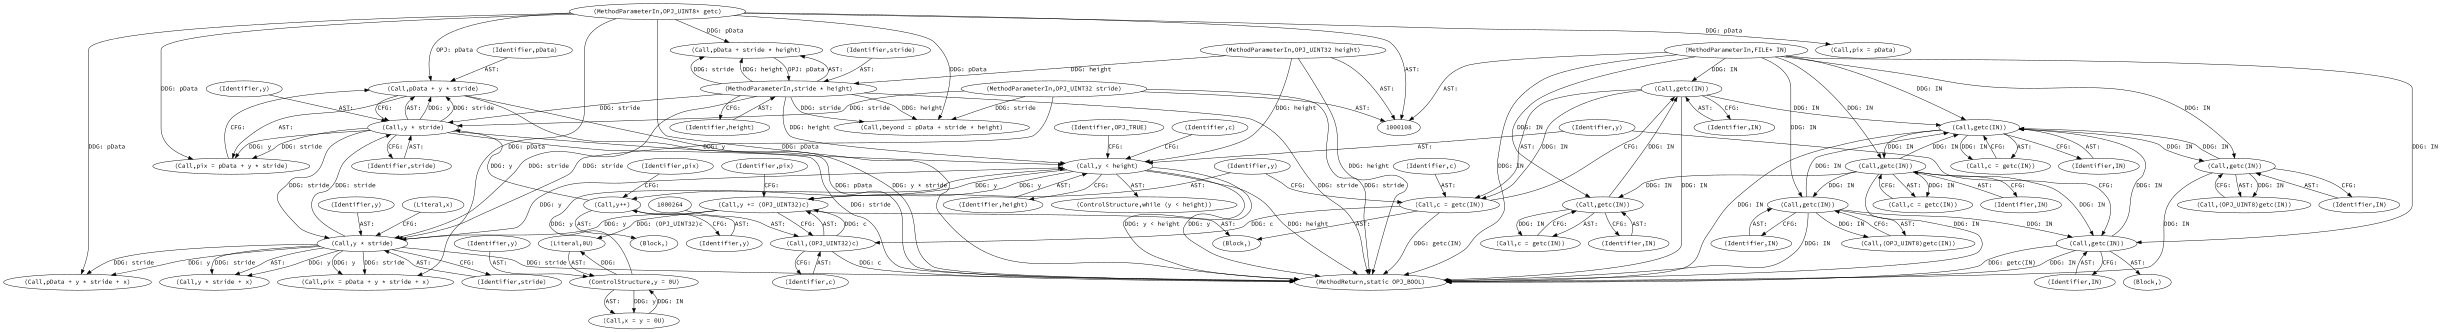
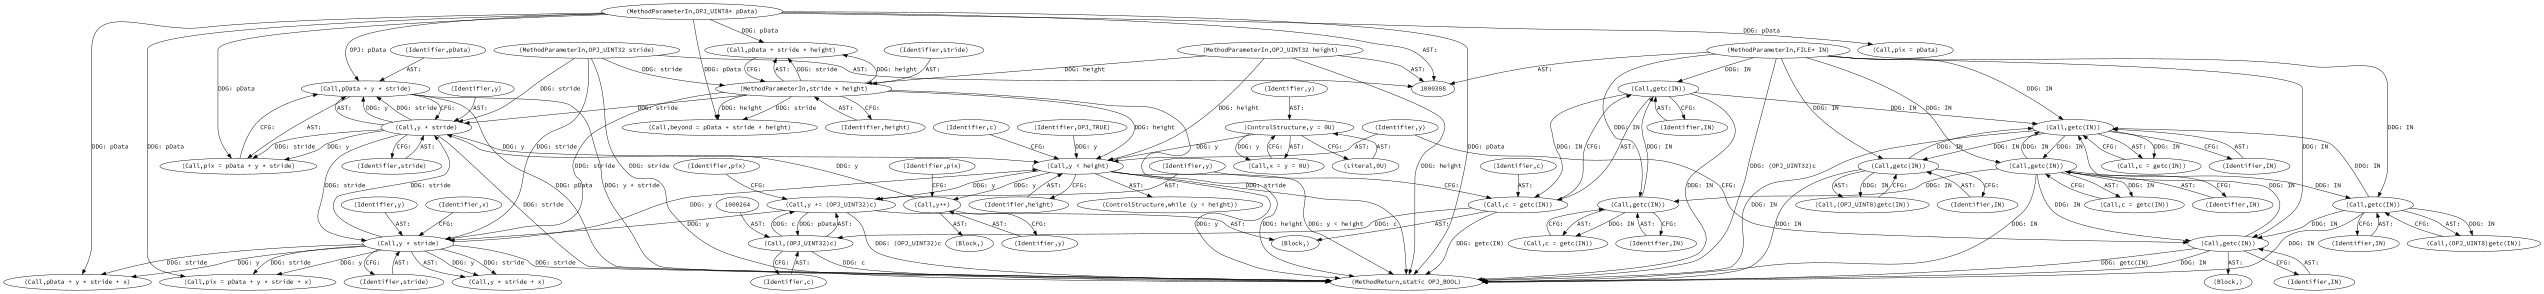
node "(MethodParameterIn,OPJ_UINT8* getc)": label "(MethodParameterIn,OPJ_UINT8* getc)" -> "(MethodParameterIn,OPJ_UINT8* pData)"
edge "(Call,pData + stride * height)" -> "(MethodParameterIn,stride * height)": label "OPJ: pData" -> "CFG: "
edge "(MethodParameterIn,OPJ_UINT32 stride)" -> "(Call,beyond = pData + stride * height)": now "(MethodParameterIn,OPJ_UINT32 stride)" -> "(MethodParameterIn,stride * height)"
node "1000108": label "1000108" -> "1000308"
edge "(Identifier,OPJ_TRUE)" -> "(Call,y < height)": label "CFG: " -> "DDG: y"
edge "(MethodParameterIn,FILE* IN)" -> "(MethodReturn,static OPJ_BOOL)": label "DDG: IN" -> "DDG: (OPJ_UINT32)c"
node "(Literal,x)": label "(Literal,x)" -> "(Identifier,x)"
edge "(Call,y += (OPJ_UINT32)c)" -> "(Literal,0U)": now "(Call,y += (OPJ_UINT32)c)" -> "(MethodReturn,static OPJ_BOOL)"
edge "(Call,y += (OPJ_UINT32)c)" -> "(Call,(OPJ_UINT32)c)": label "CFG: " -> "DDG: pData"
edge "(ControlStructure,y = 0U)" -> "(Literal,0U)": label "DDG: " -> "CFG: "
edge "(Call,x = y = 0U)" -> "(ControlStructure,y = 0U)": label "DDG: IN" -> "CFG: "
